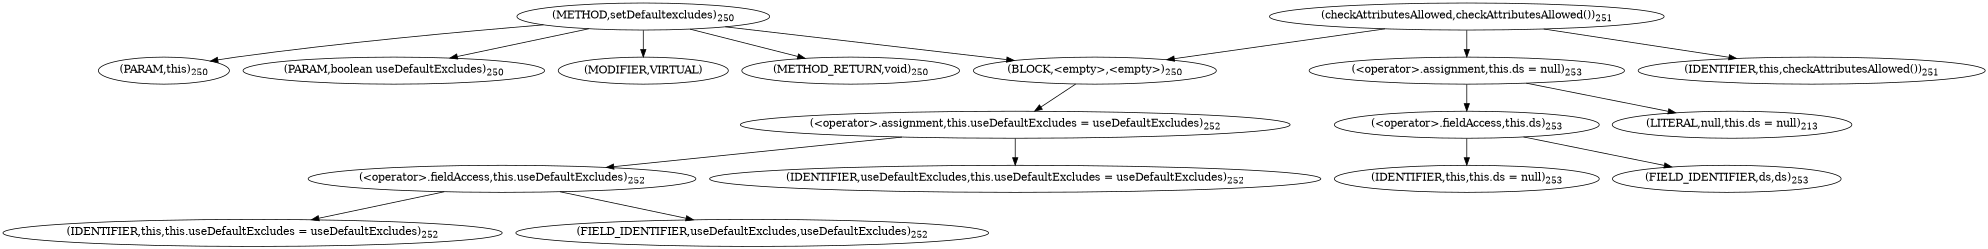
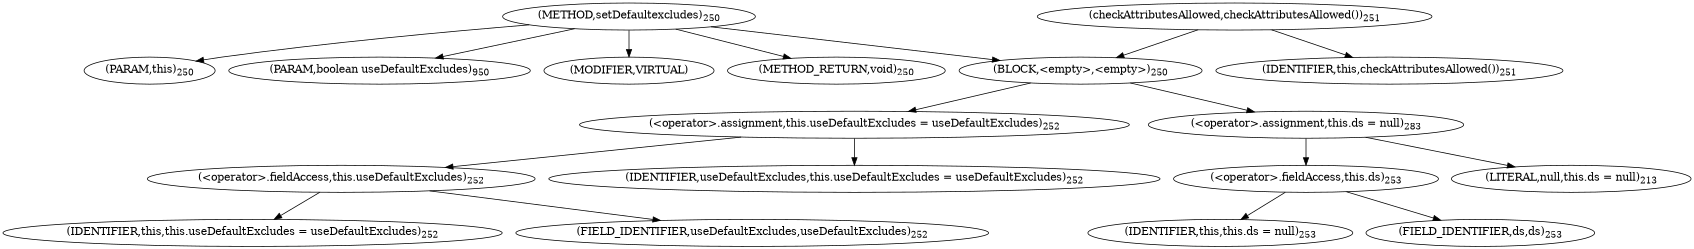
edge "(checkAttributesAllowed,checkAttributesAllowed())" -> "(<operator>.assignment,this.ds = null)": now "(BLOCK,<empty>,<empty>)" -> "(<operator>.assignment,this.ds = null)"
node "(PARAM,boolean useDefaultExcludes)": text "250" -> "950"
node "(<operator>.assignment,this.ds = null)": text "253" -> "283"
